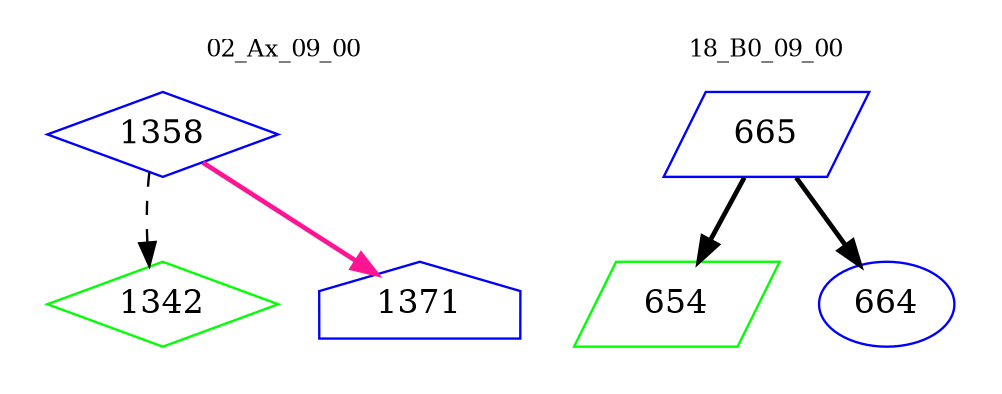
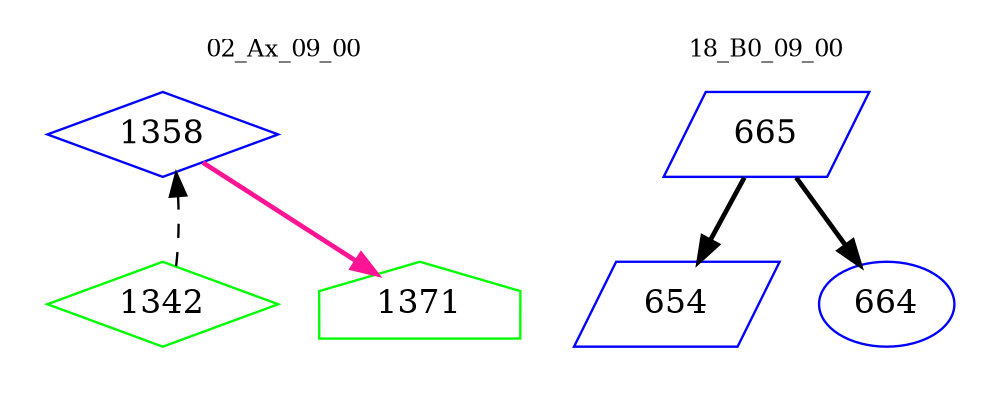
edge "1358" -> "1342": reversed
node "1371": color blue -> green
node "654": color green -> blue
